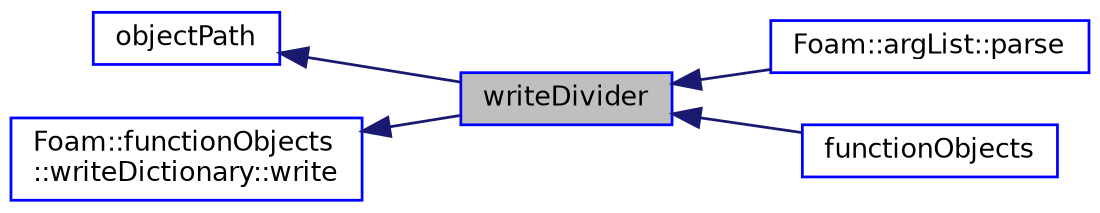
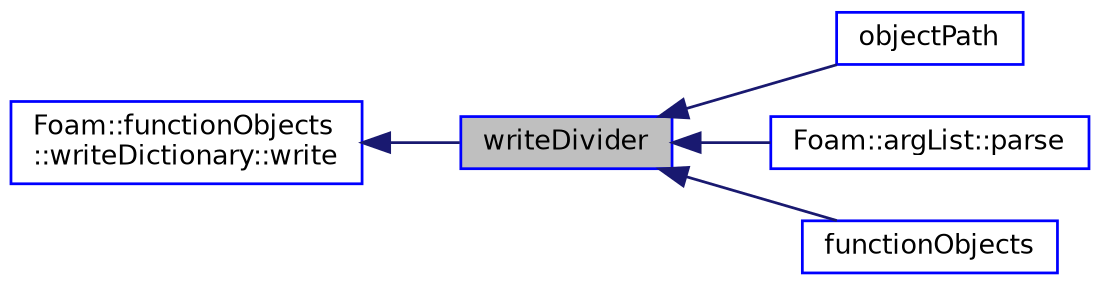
edge "writeDivider" -> "objectPath": reversed
